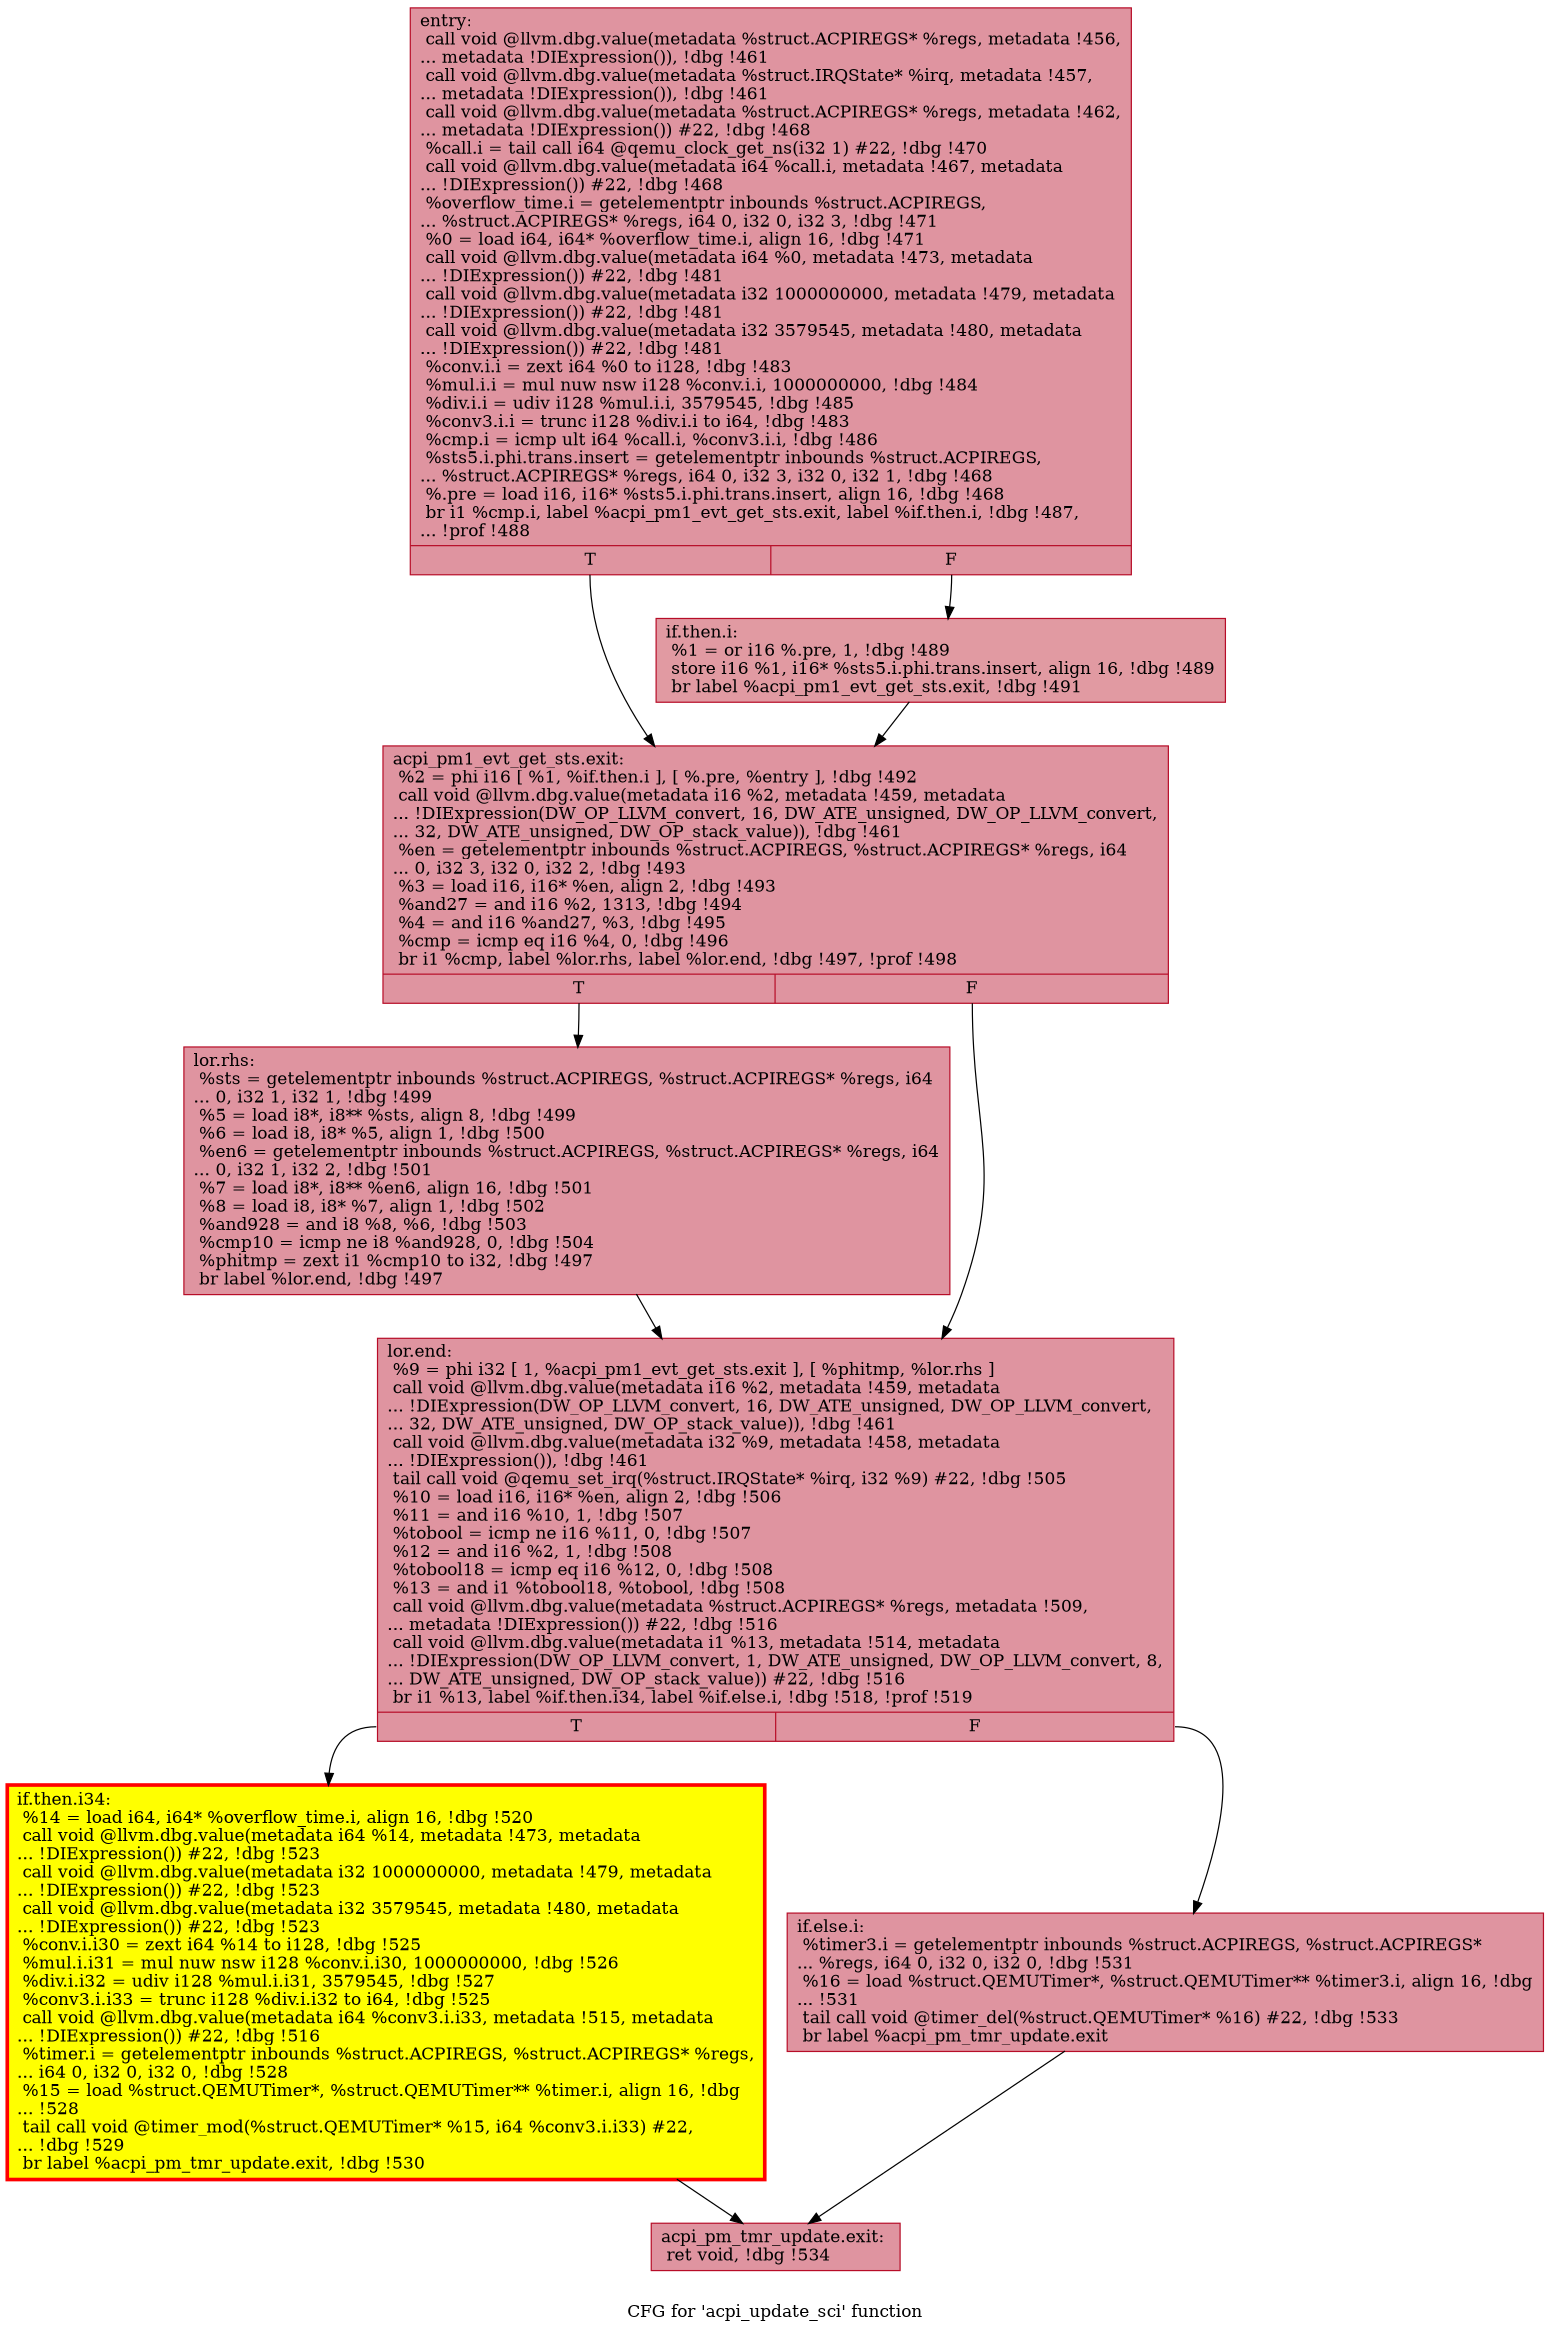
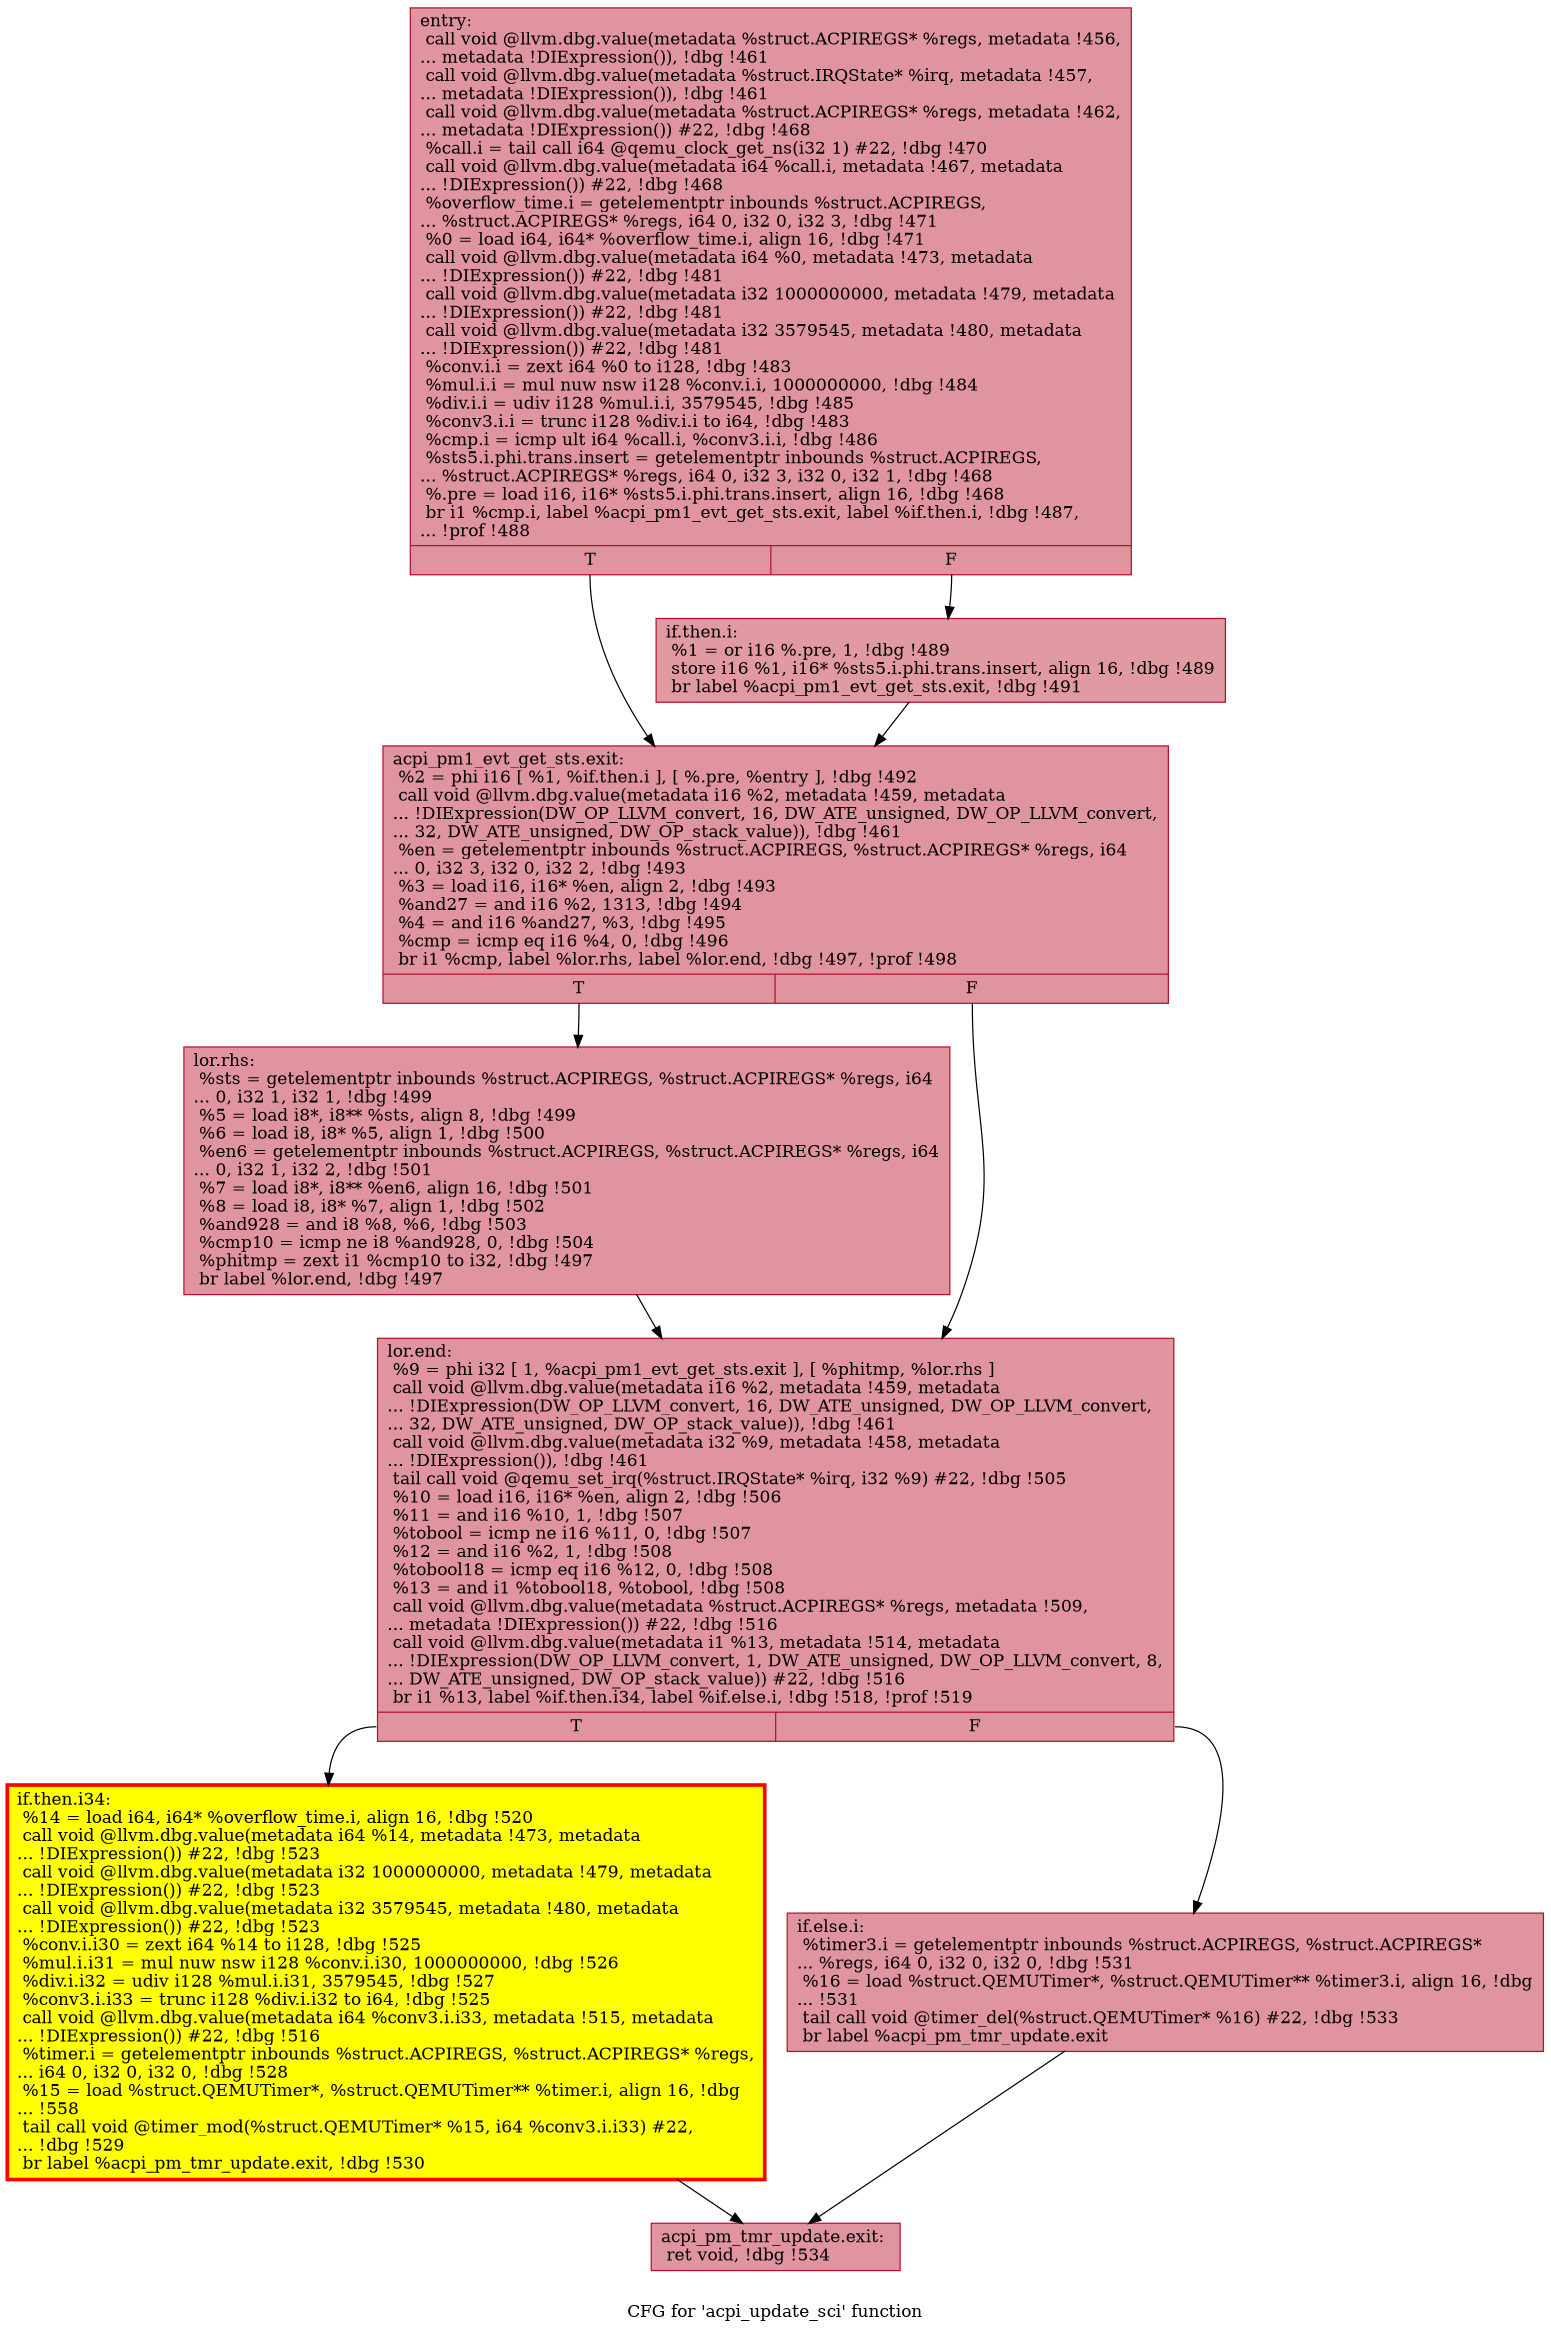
node "if.then.i34:": text "... !528" -> "... !558"
